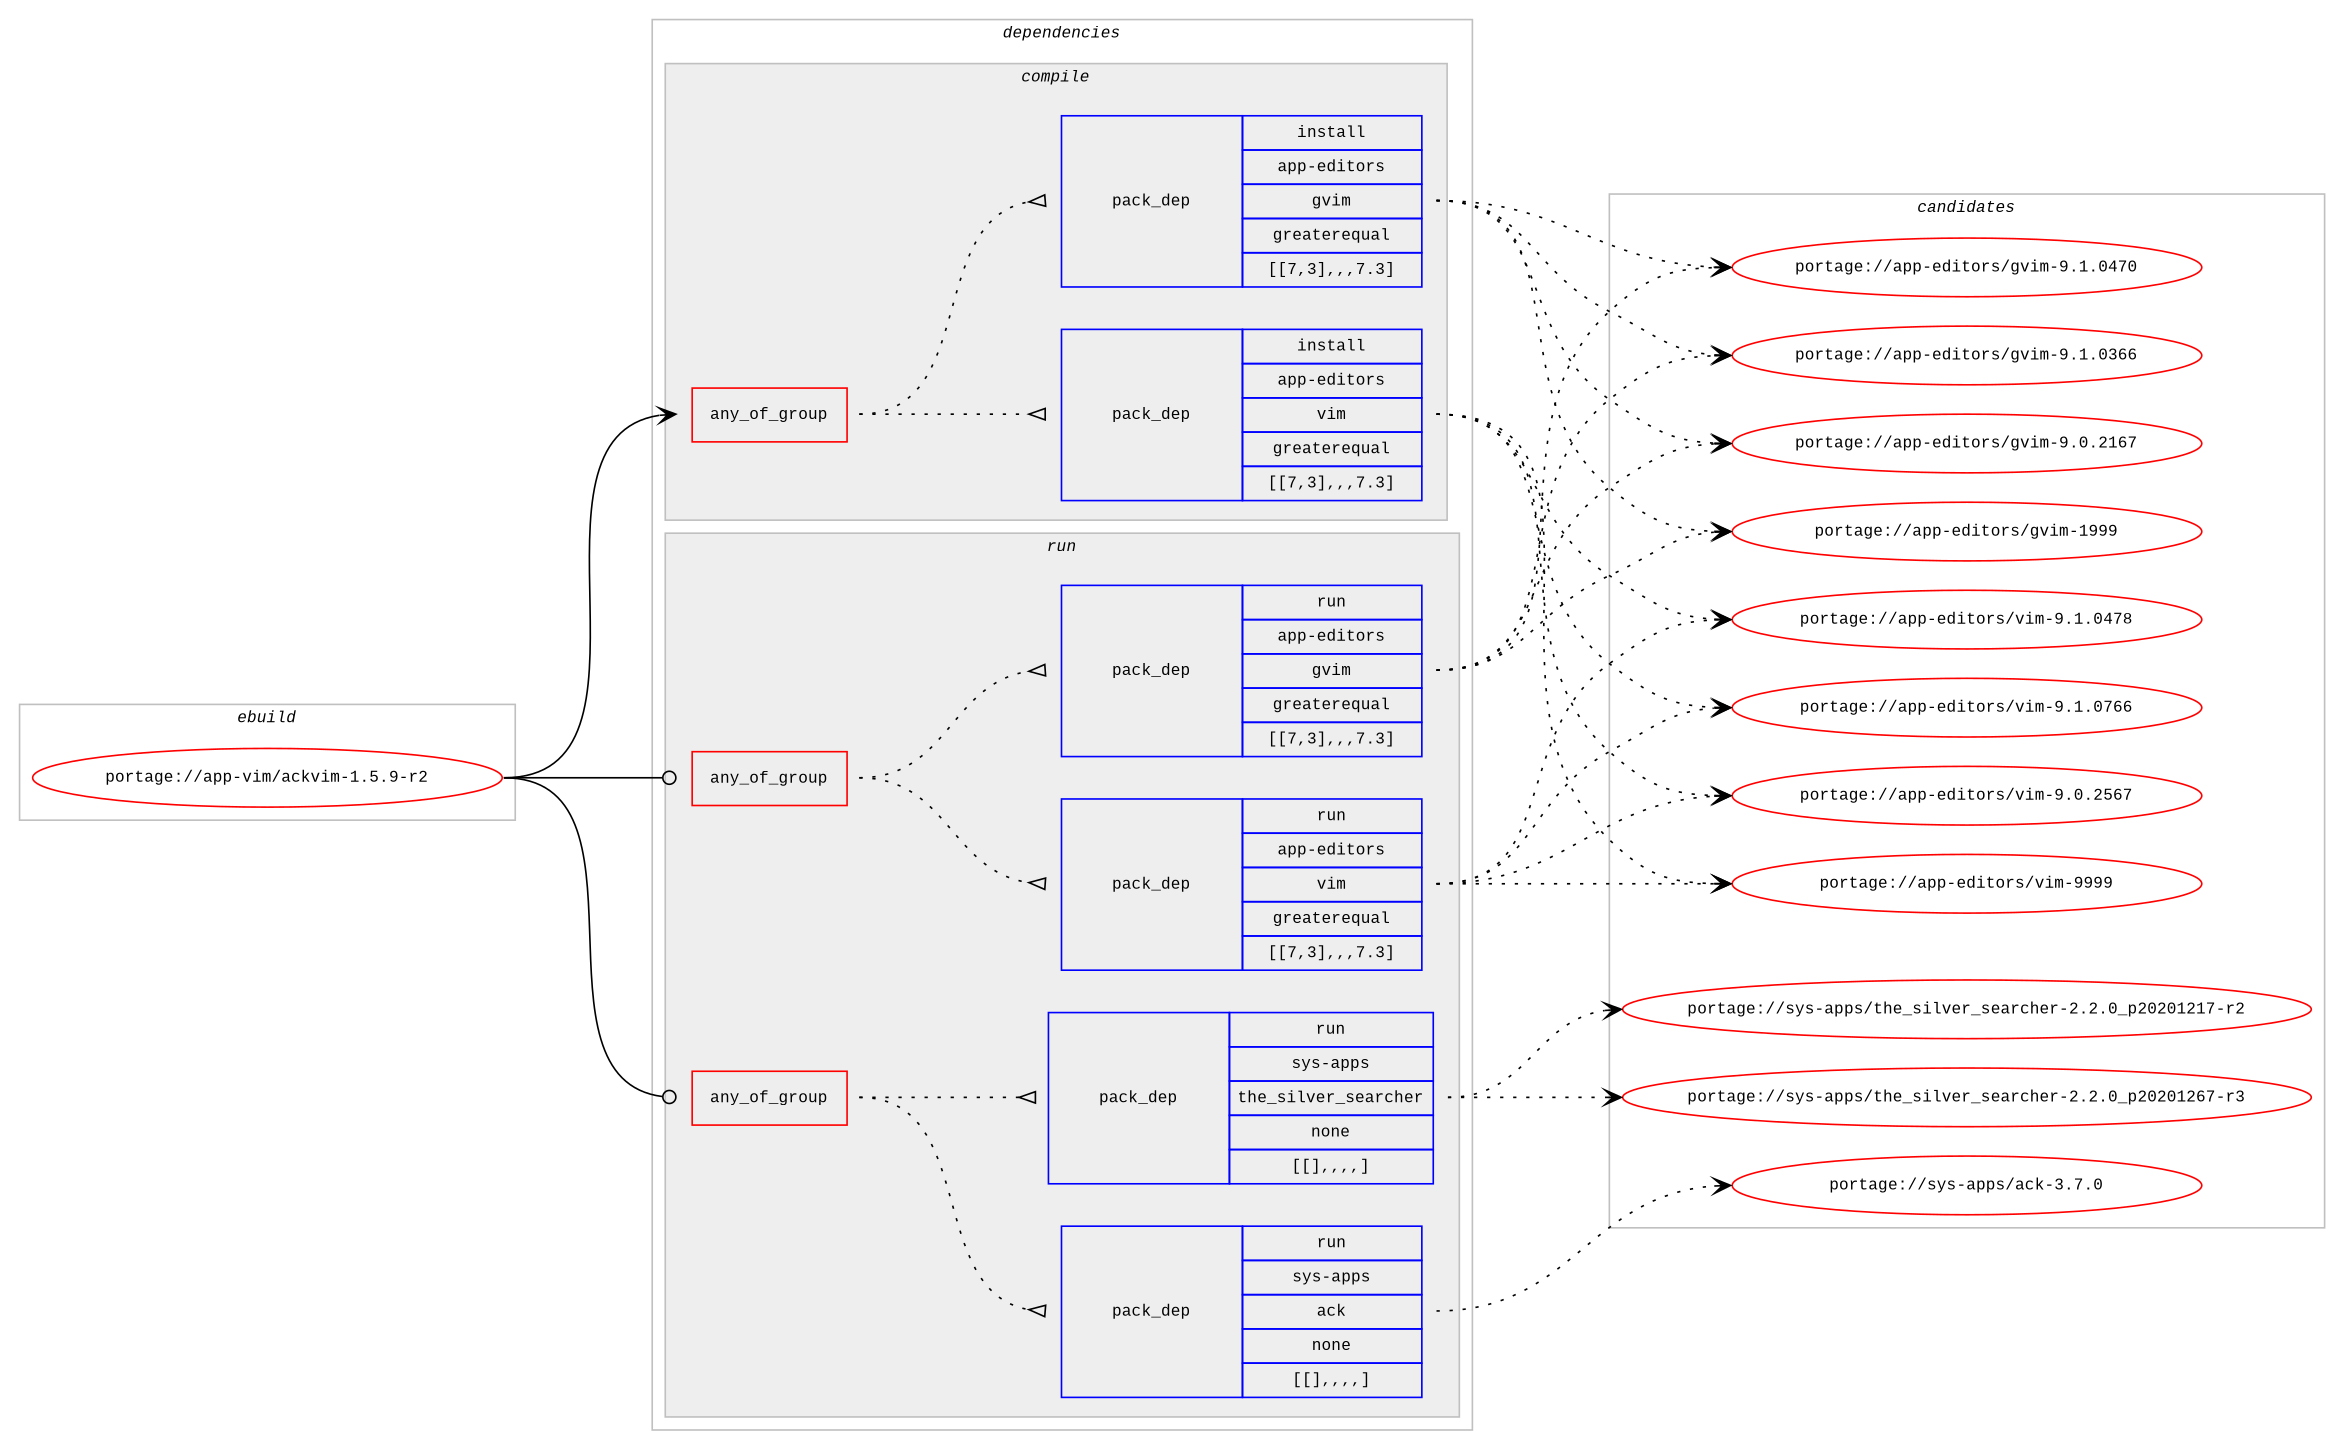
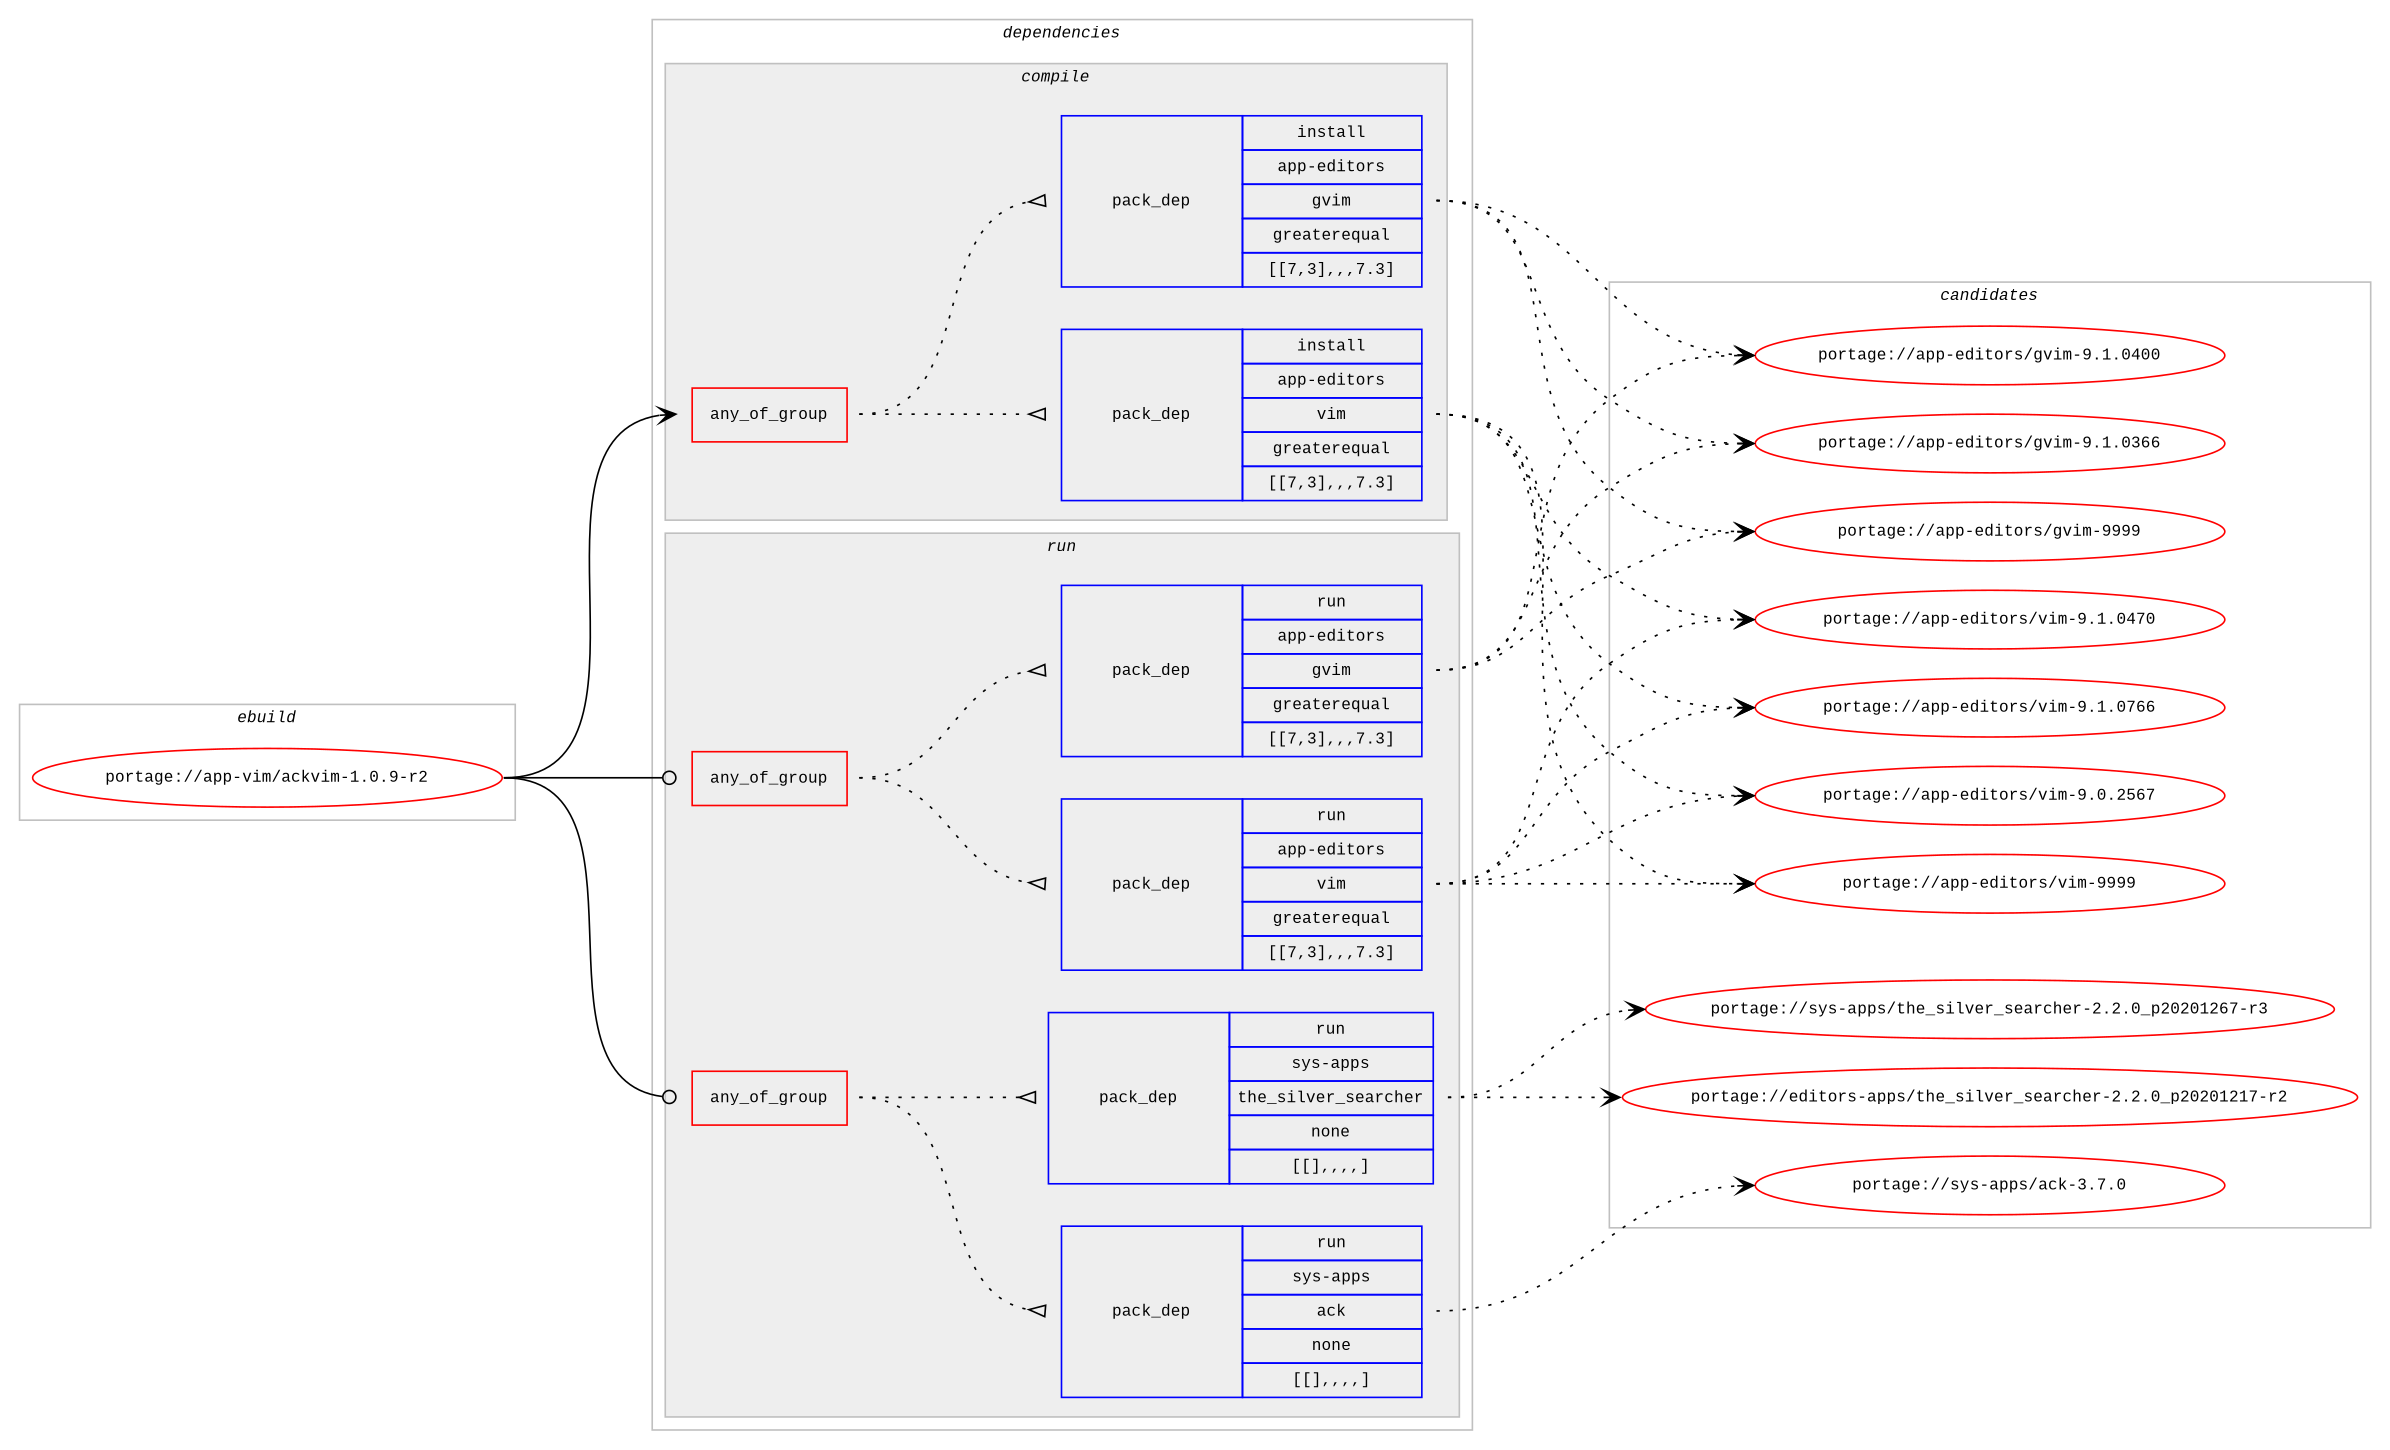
node "portage://app-editors/gvim-9.1.0470": label "portage://app-editors/gvim-9.1.0470" -> "portage://app-editors/gvim-9.1.0400"
node "portage://app-editors/gvim-9.0.2167": removed
node "portage://app-editors/gvim-1999": label "portage://app-editors/gvim-1999" -> "portage://app-editors/gvim-9999"
node "portage://app-editors/vim-9.1.0478": label "portage://app-editors/vim-9.1.0478" -> "portage://app-editors/vim-9.1.0470"
node "portage://app-vim/ackvim-1.5.9-r2": label "portage://app-vim/ackvim-1.5.9-r2" -> "portage://app-vim/ackvim-1.0.9-r2"
node "portage://sys-apps/the_silver_searcher-2.2.0_p20201217-r2": label "portage://sys-apps/the_silver_searcher-2.2.0_p20201217-r2" -> "portage://editors-apps/the_silver_searcher-2.2.0_p20201217-r2"
